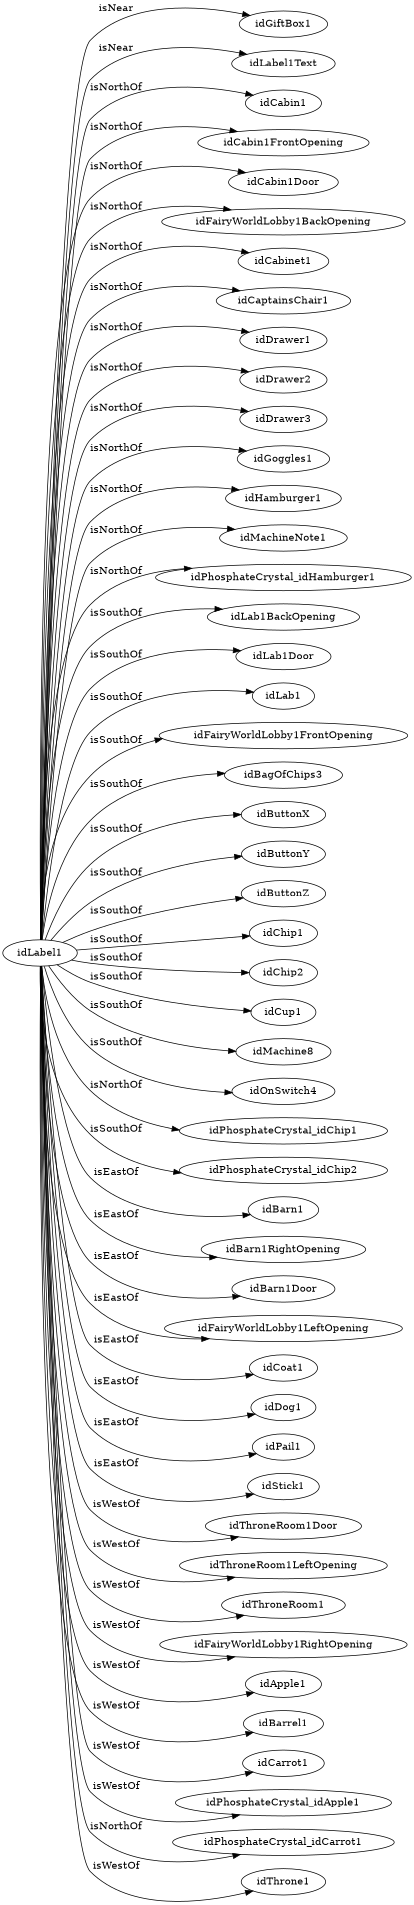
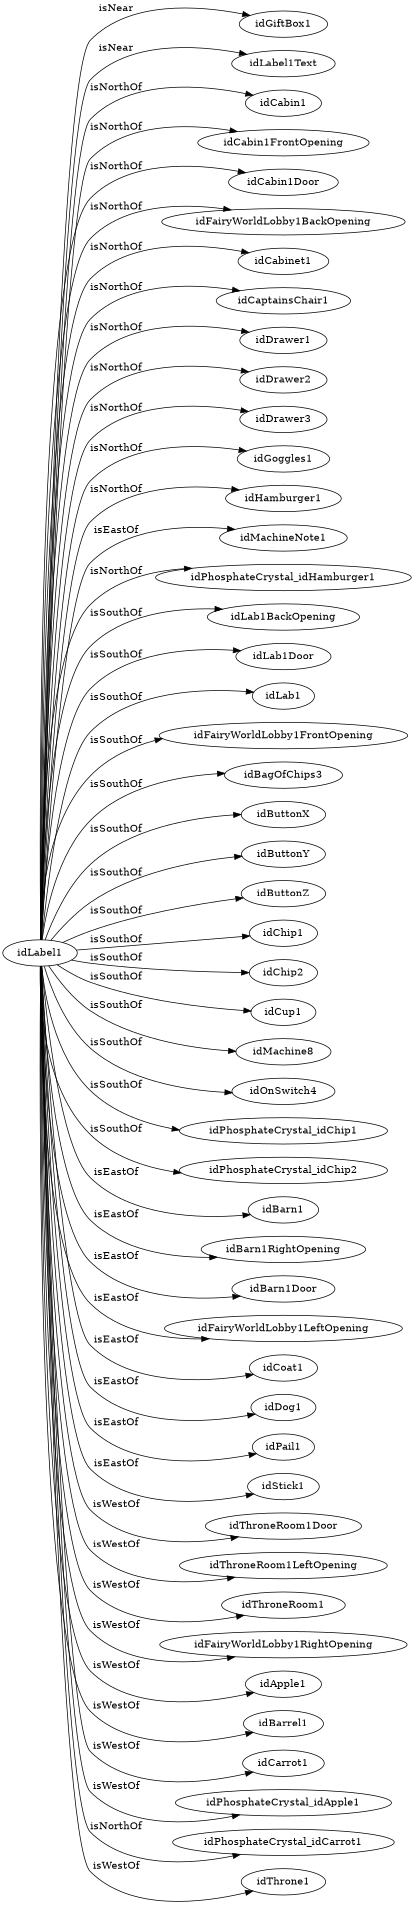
edge "idLabel1" -> "idMachineNote1": label "isNorthOf" -> "isEastOf"
edge "idLabel1" -> "idPhosphateCrystal_idChip1": label "isNorthOf" -> "isSouthOf"
